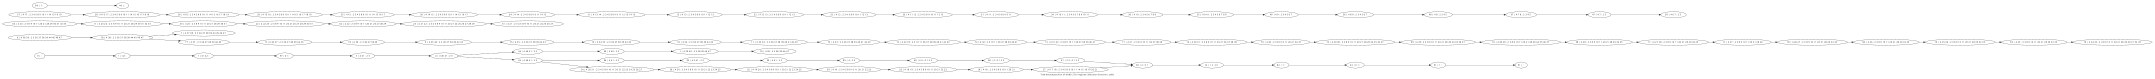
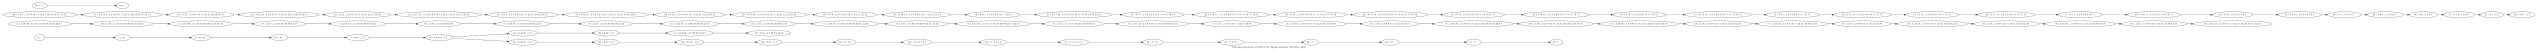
edge "78 | 4 38 : 2 3 36 37 38 39 44 45 46 47" -> "77 | 4 37 : 2 3 36 37 38 39 44 45": now "7 | 4 37 38 : 2 3 36 37 38 39 44 45 46 47" -> "77 | 4 37 : 2 3 36 37 38 39 44 45"
edge "45 | 4 40 41 : 2 3" -> "24 | 4 20 21 : 2 3 4 5 8 9 10 11 20 21 22 23 24 25 26 27": now "61 | 4 21 : 2 3 4 5 8 9 10 11 20 21 24 25 26 27" -> "24 | 4 20 21 : 2 3 4 5 8 9 10 11 20 21 22 23 24 25 26 27"
edge "27 | 4 17 18 : 2 3 4 5 8 9 10 11 14 15 18 19 20 21" -> "83 | 2 : 0 1": now "27 | 4 17 18 : 2 3 4 5 8 9 10 11 14 15 18 19 20 21" -> "57 | 4 17 : 2 3 4 5 8 9 10 11 14 15 18 19"
